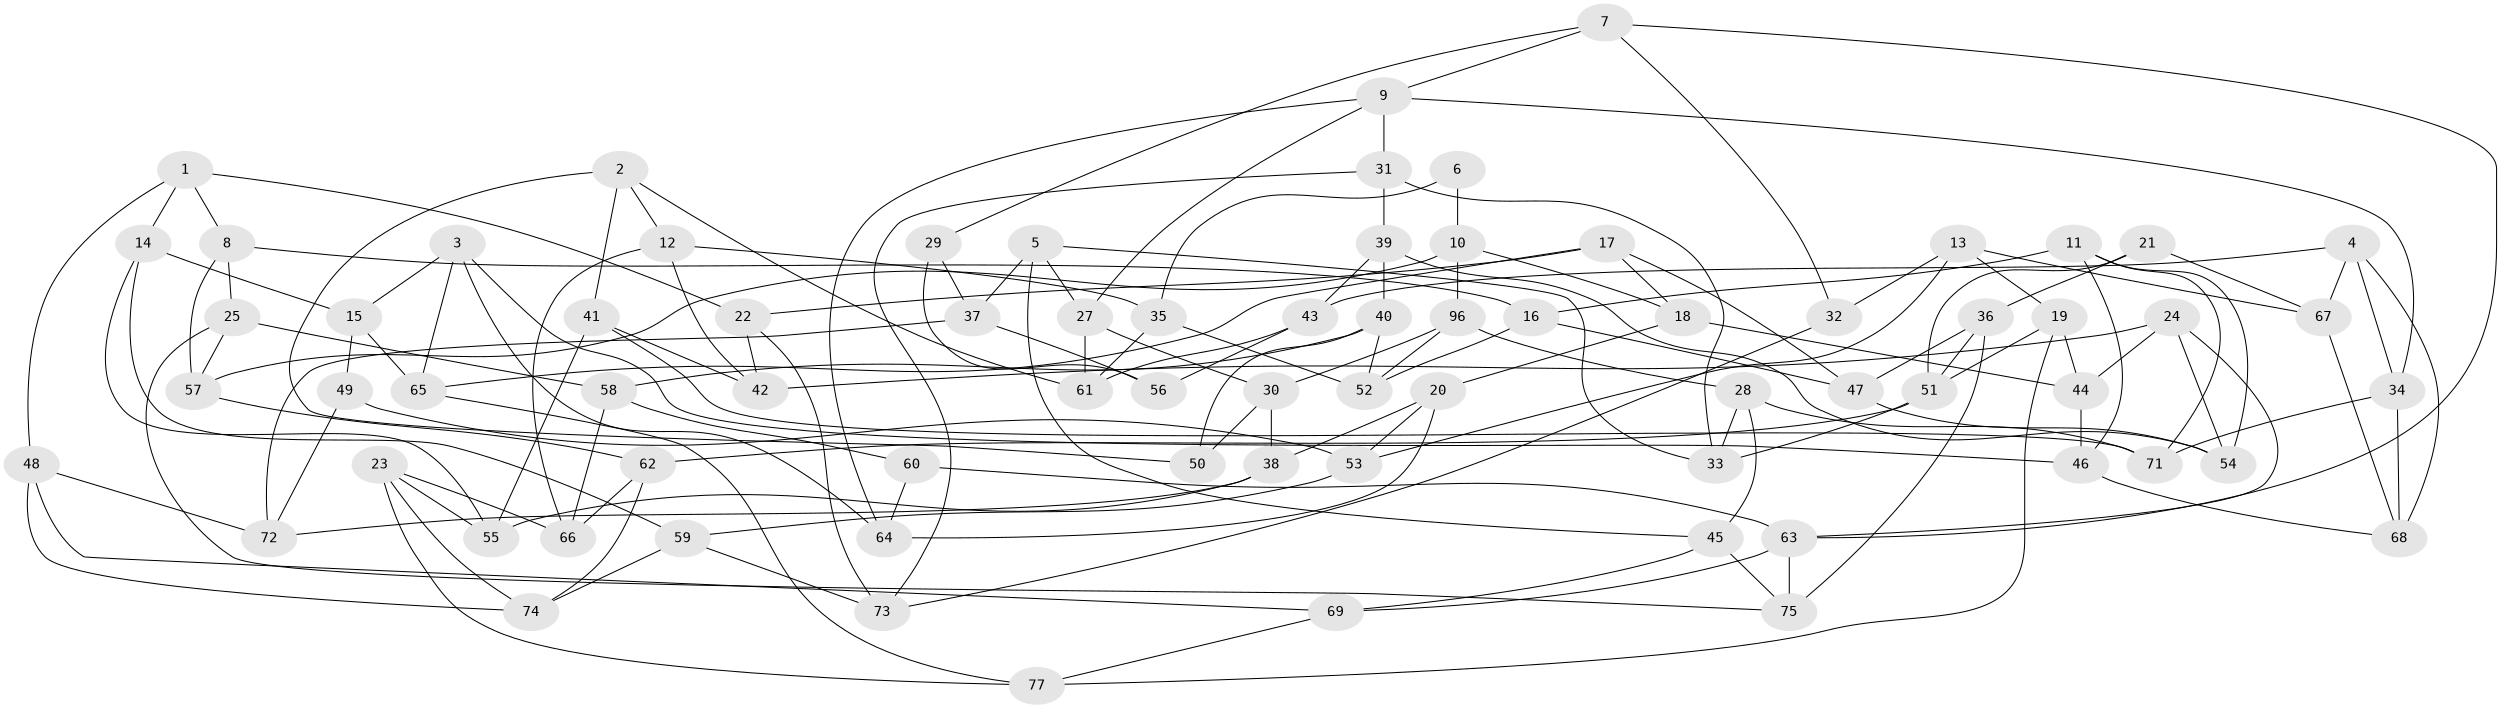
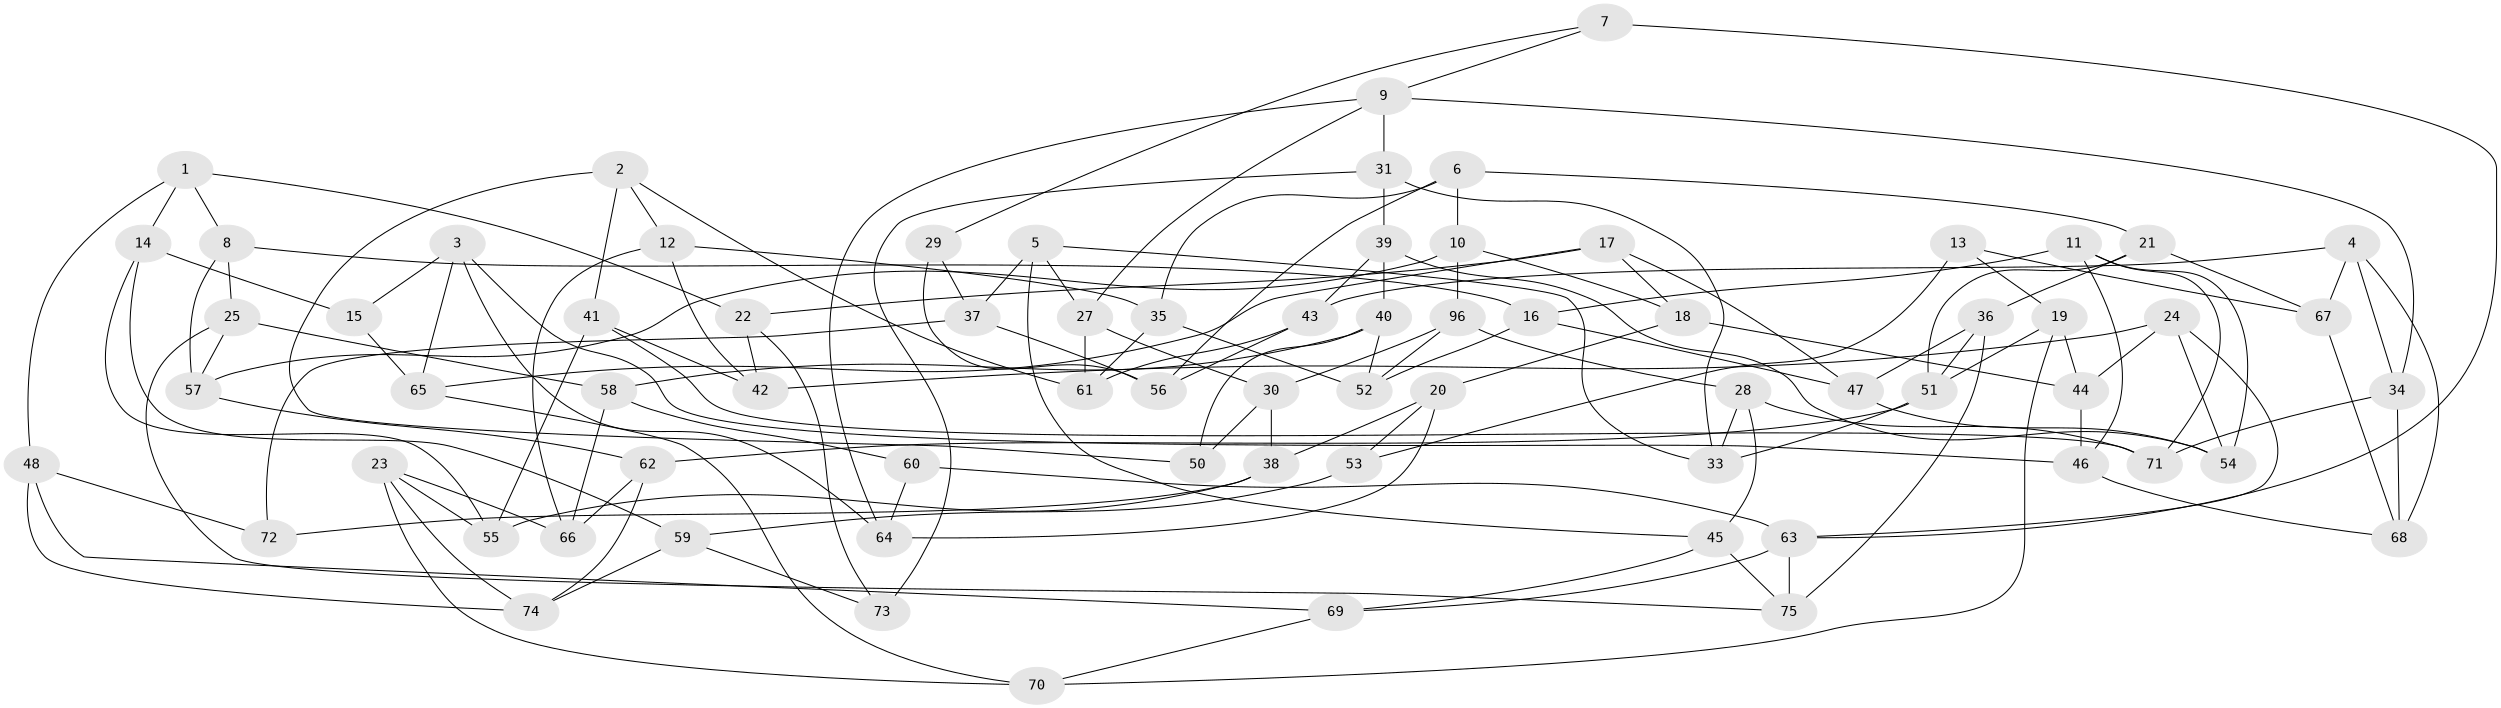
edge "6" -- "21": added
edge "6" -- "56": added
node "32": removed
node "49": removed
node "77": label "77" -> "70"
